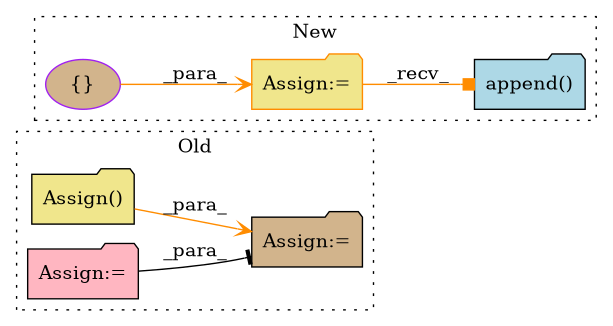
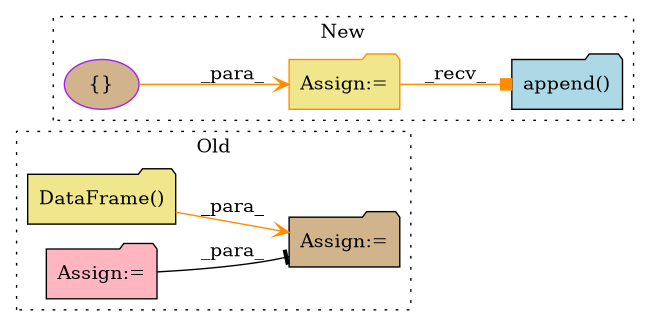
node "Assign()": label "Assign()" -> "DataFrame()"
